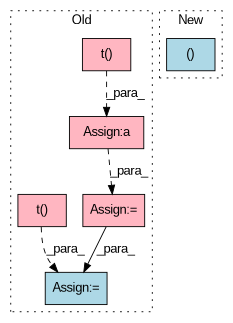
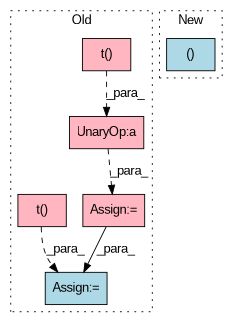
node "Assign:a": label "Assign:a" -> "UnaryOp:a"
